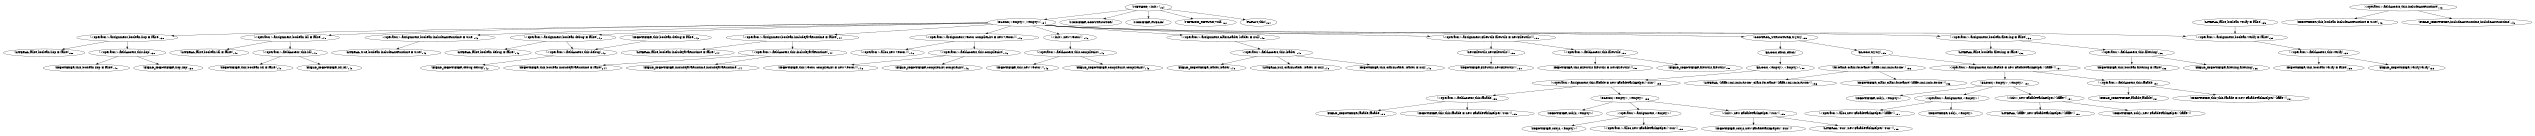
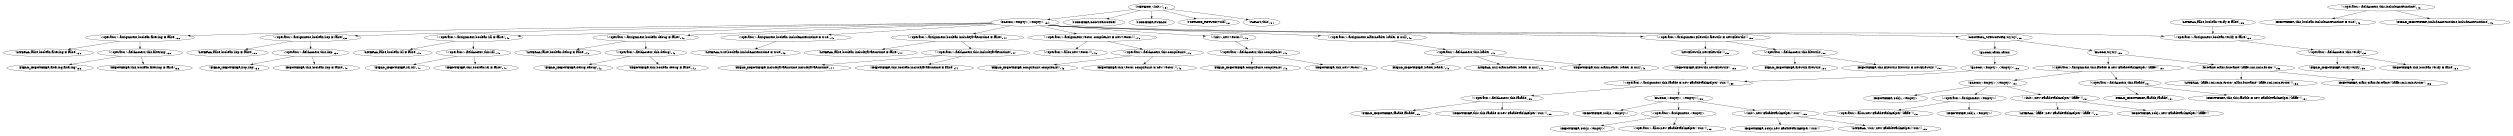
edge "(IDENTIFIER,this,boolean debug = false)" -> "(<operator>.fieldAccess,this.debug)": reversed
